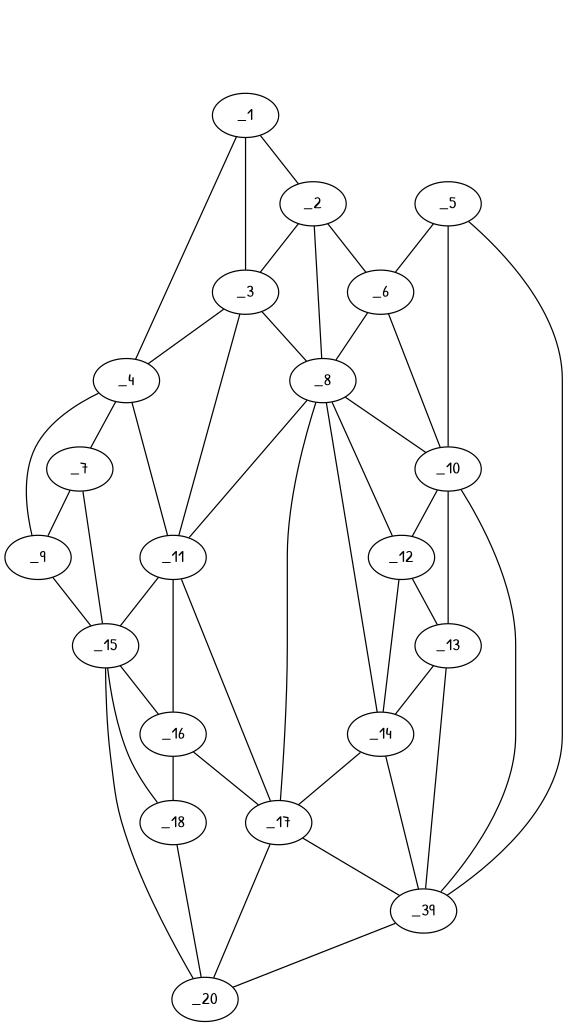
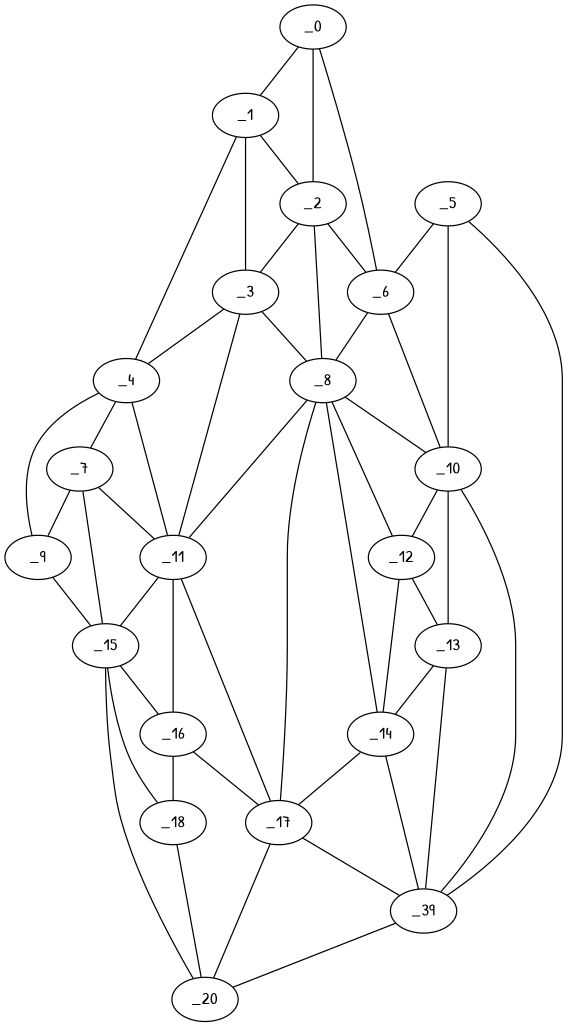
node "_0": added
edge "_7" -- "_11": added
